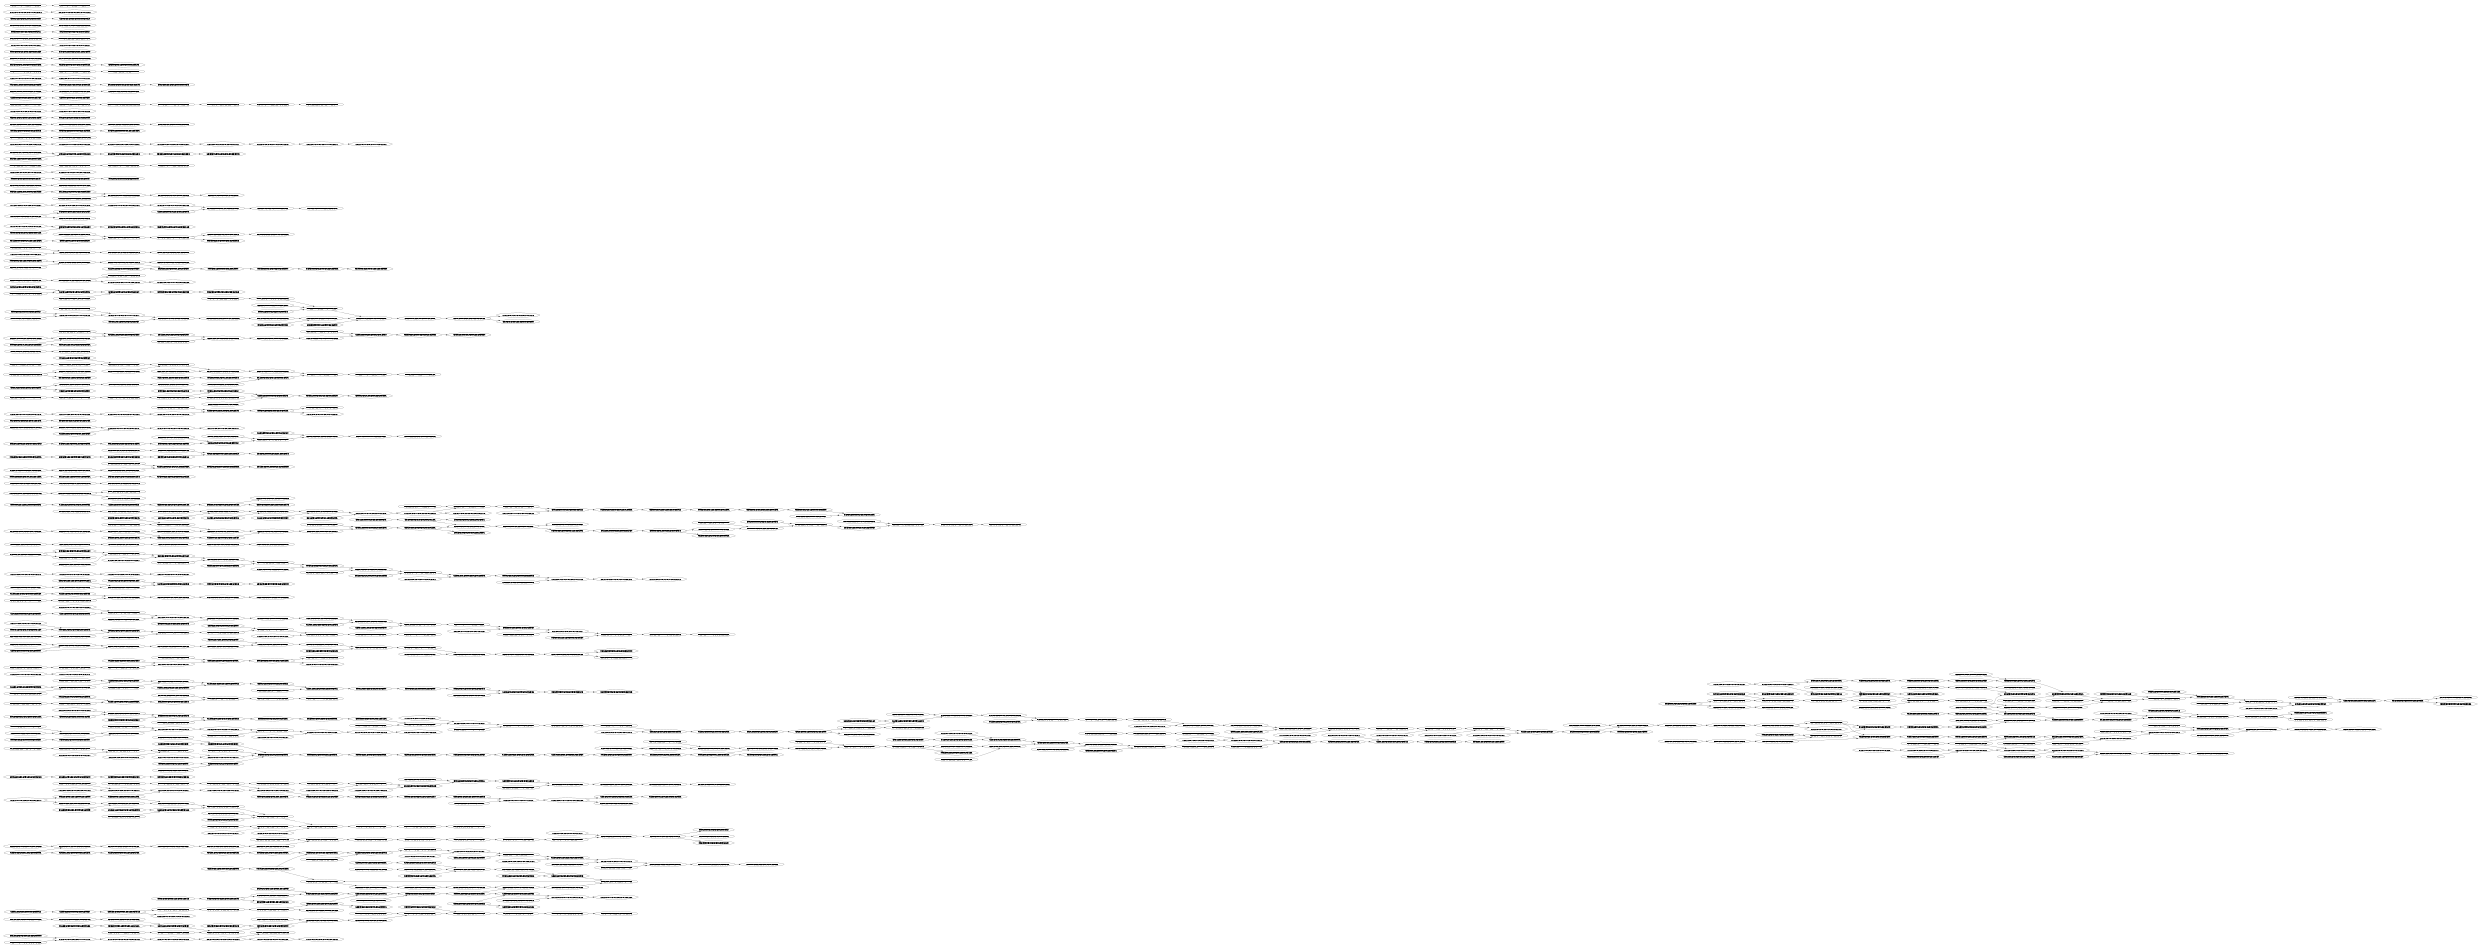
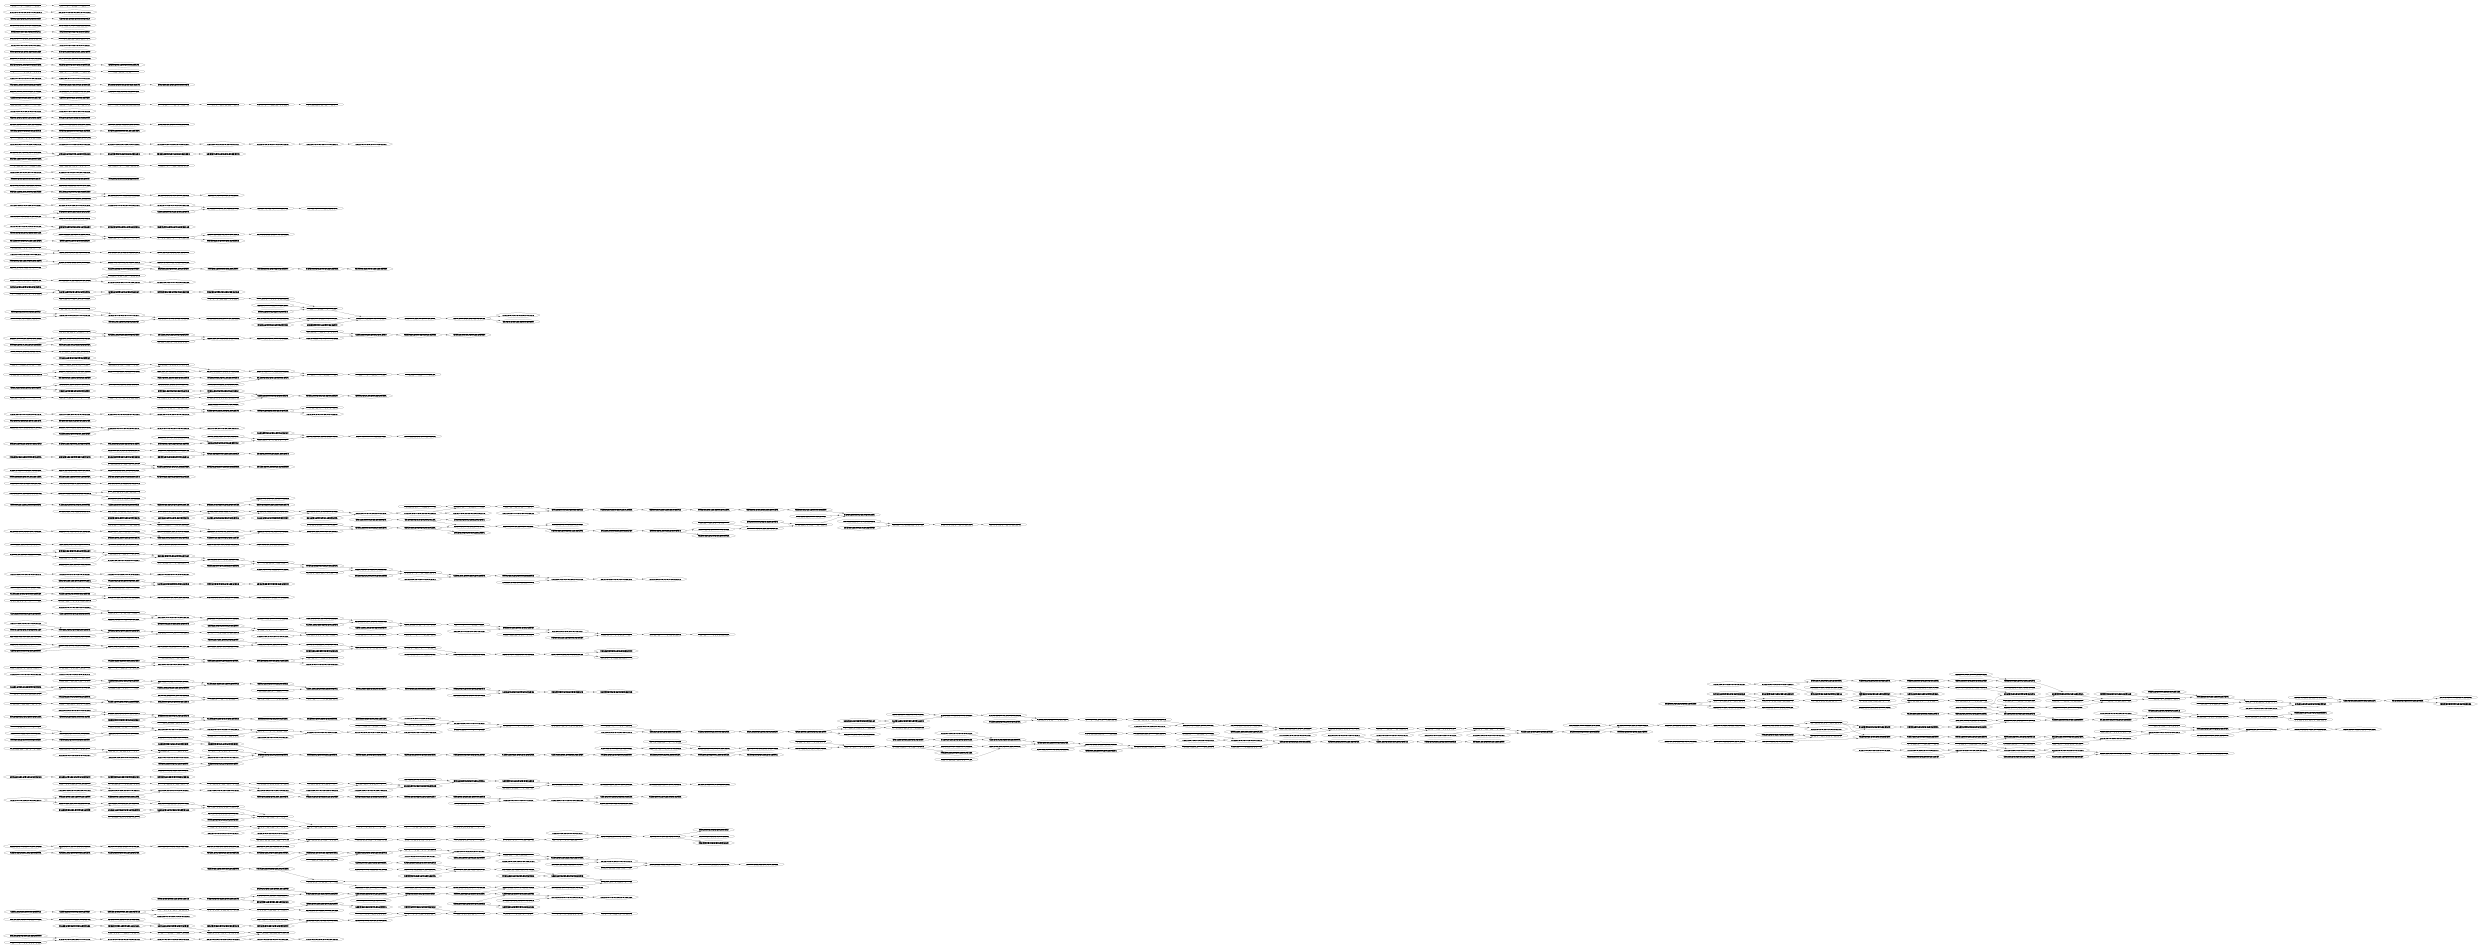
edge "CAGGCCGCAGTCGGTAACCTCGCGC" -> "CGCAGTCGGTAACCTCGCGCATACA": now "CAGGCCGCAGTCGGTAACCTCGCGC" -> "CCTGCCATATTACTGGAACATCGCG"
edge "CCCCGTCAGTAGCTGAACAGGAGGG" -> "GAACAGGAGGGACAGCTGATAGAAA": now "CCCCGTCAGTAGCTGAACAGGAGGG" -> "GCTTCCGGCAGGCGCGGCAGGCGGG"
